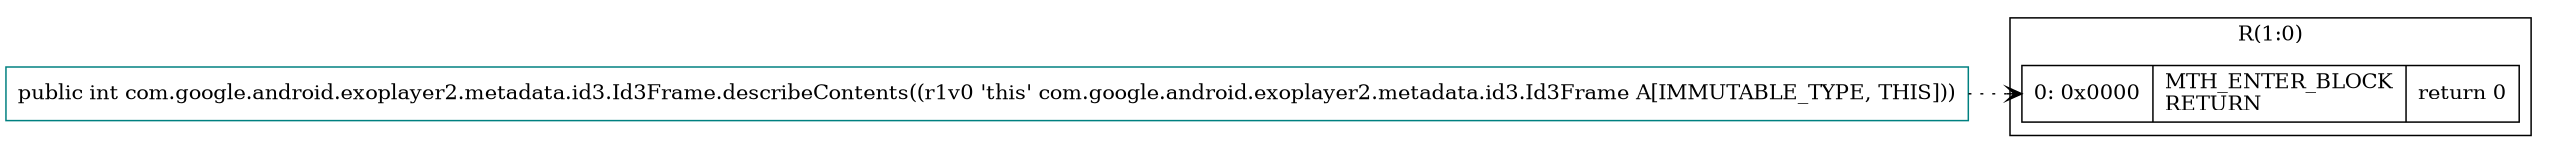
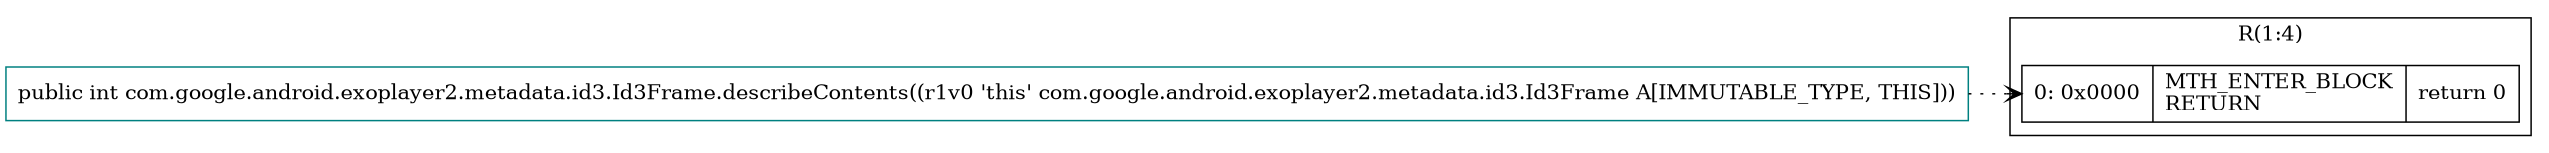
cluster "R(1:0)": label "R(1:0)" -> "R(1:4)"
